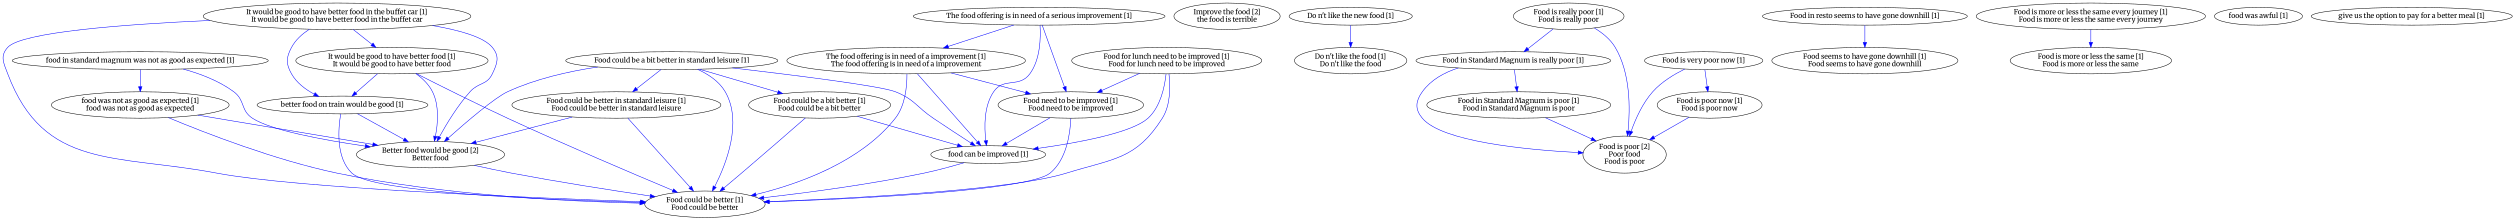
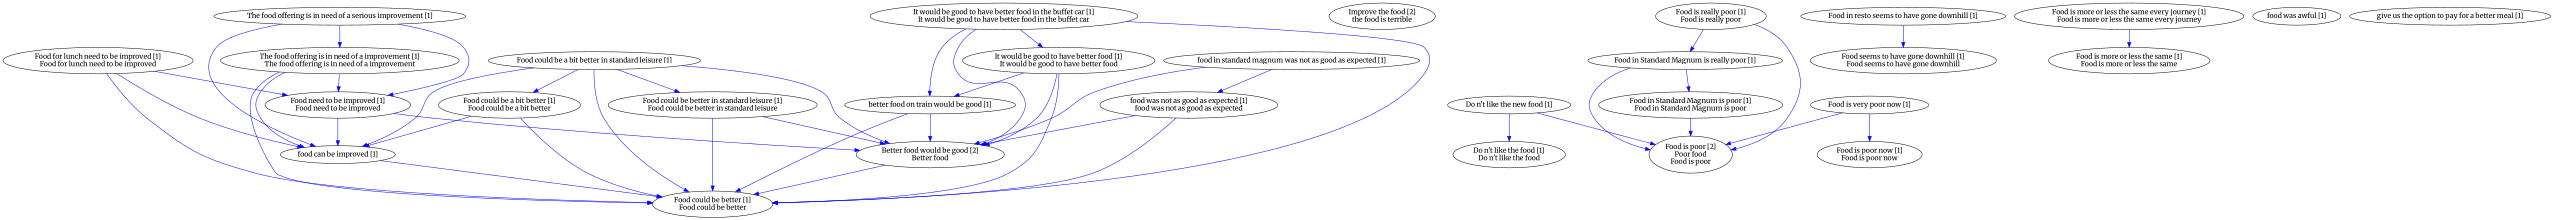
edge "Food is poor now [1] Food is poor now" -> "Food is poor [2] Poor food Food is poor": now "Do n't like the new food [1]" -> "Food is poor [2] Poor food Food is poor"
edge "Food need to be improved [1] Food need to be improved" -> "Food could be better [1] Food could be better": now "Food need to be improved [1] Food need to be improved" -> "Better food would be good [2] Better food"
